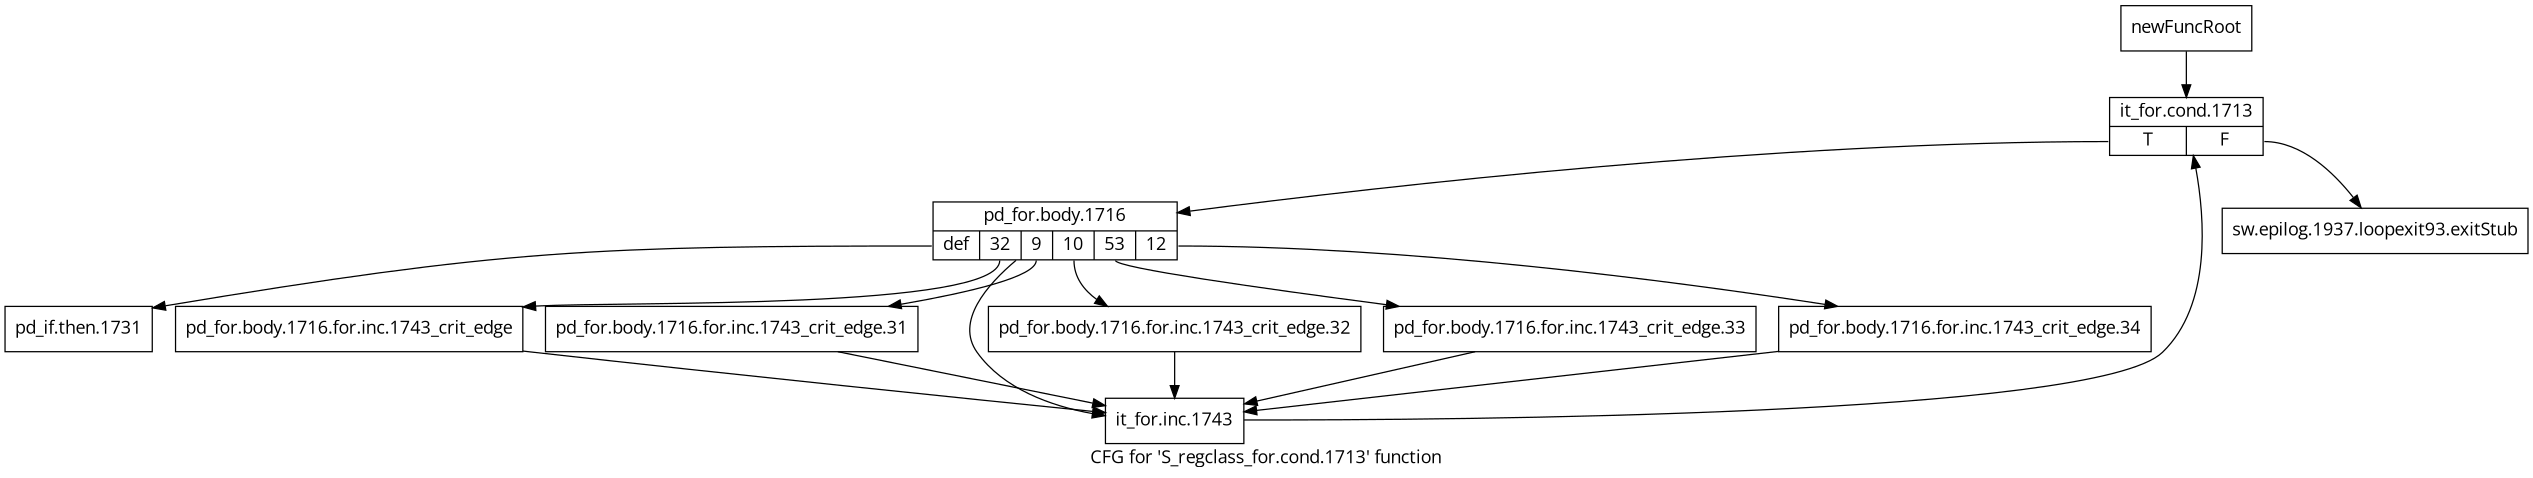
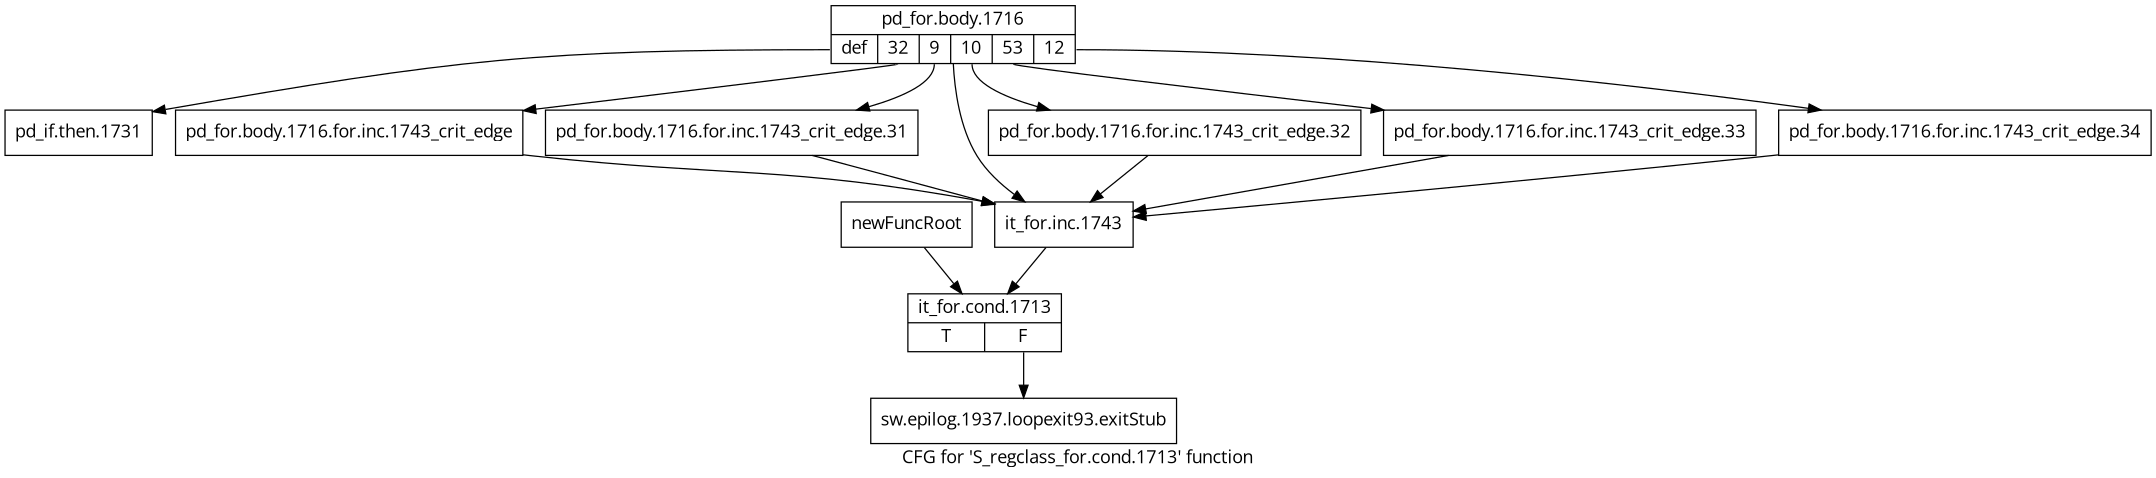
edge "it_for.cond.1713" -> "pd_for.body.1716": removed
